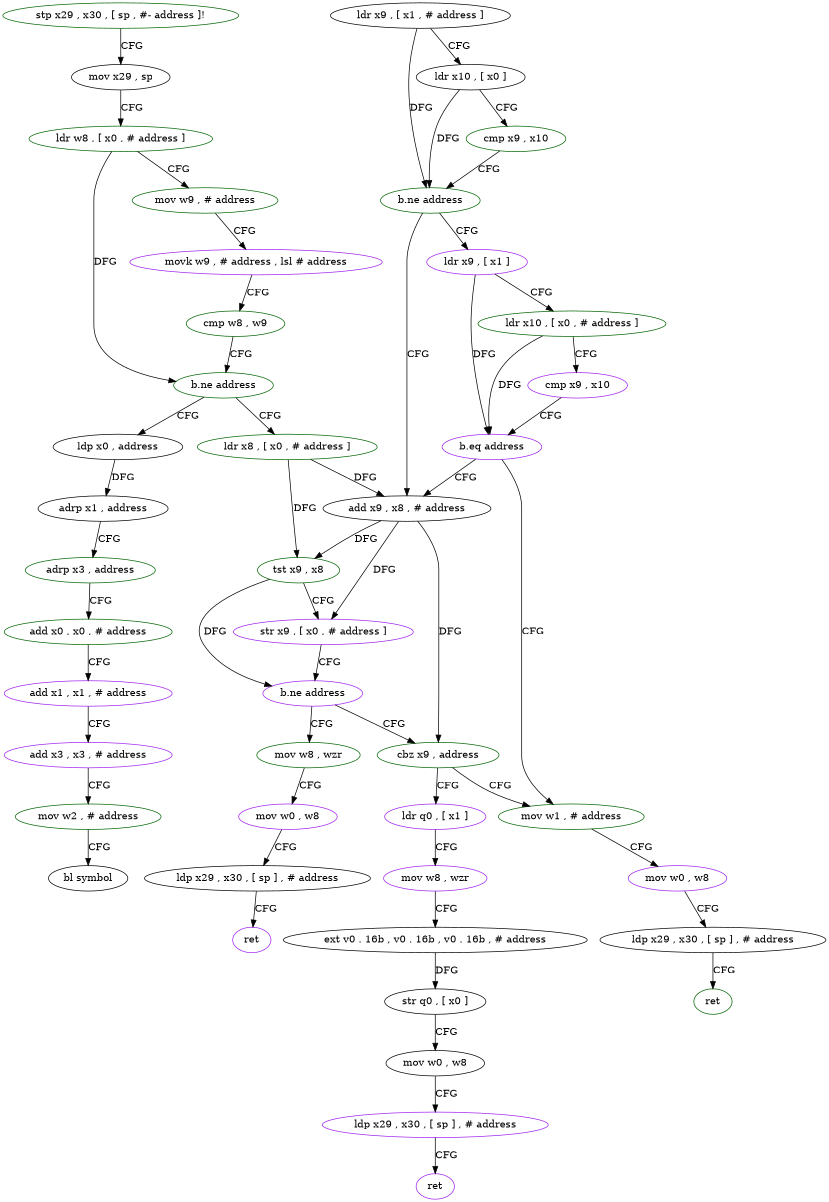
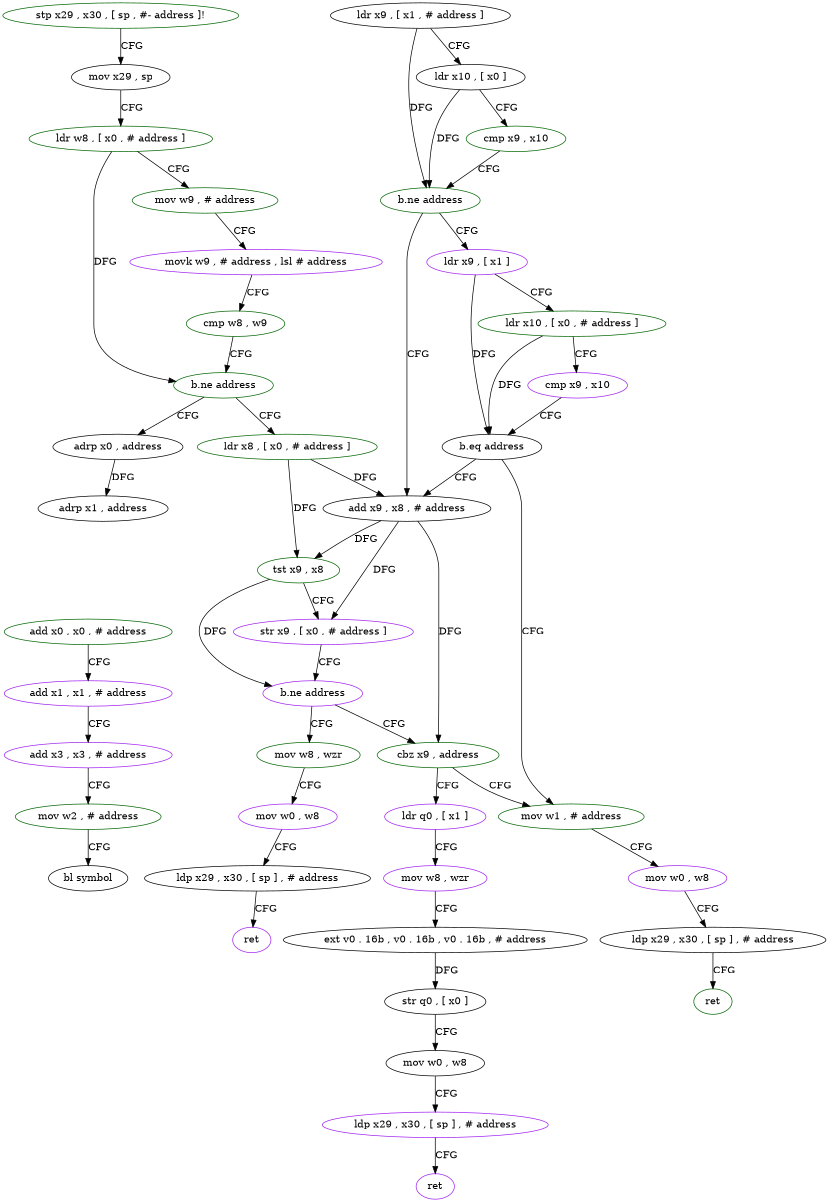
node "ldp x0 , address": label "ldp x0 , address" -> "adrp x0 , address"
node "b.eq address": color purple -> black
node "adrp x3 , address": removed
